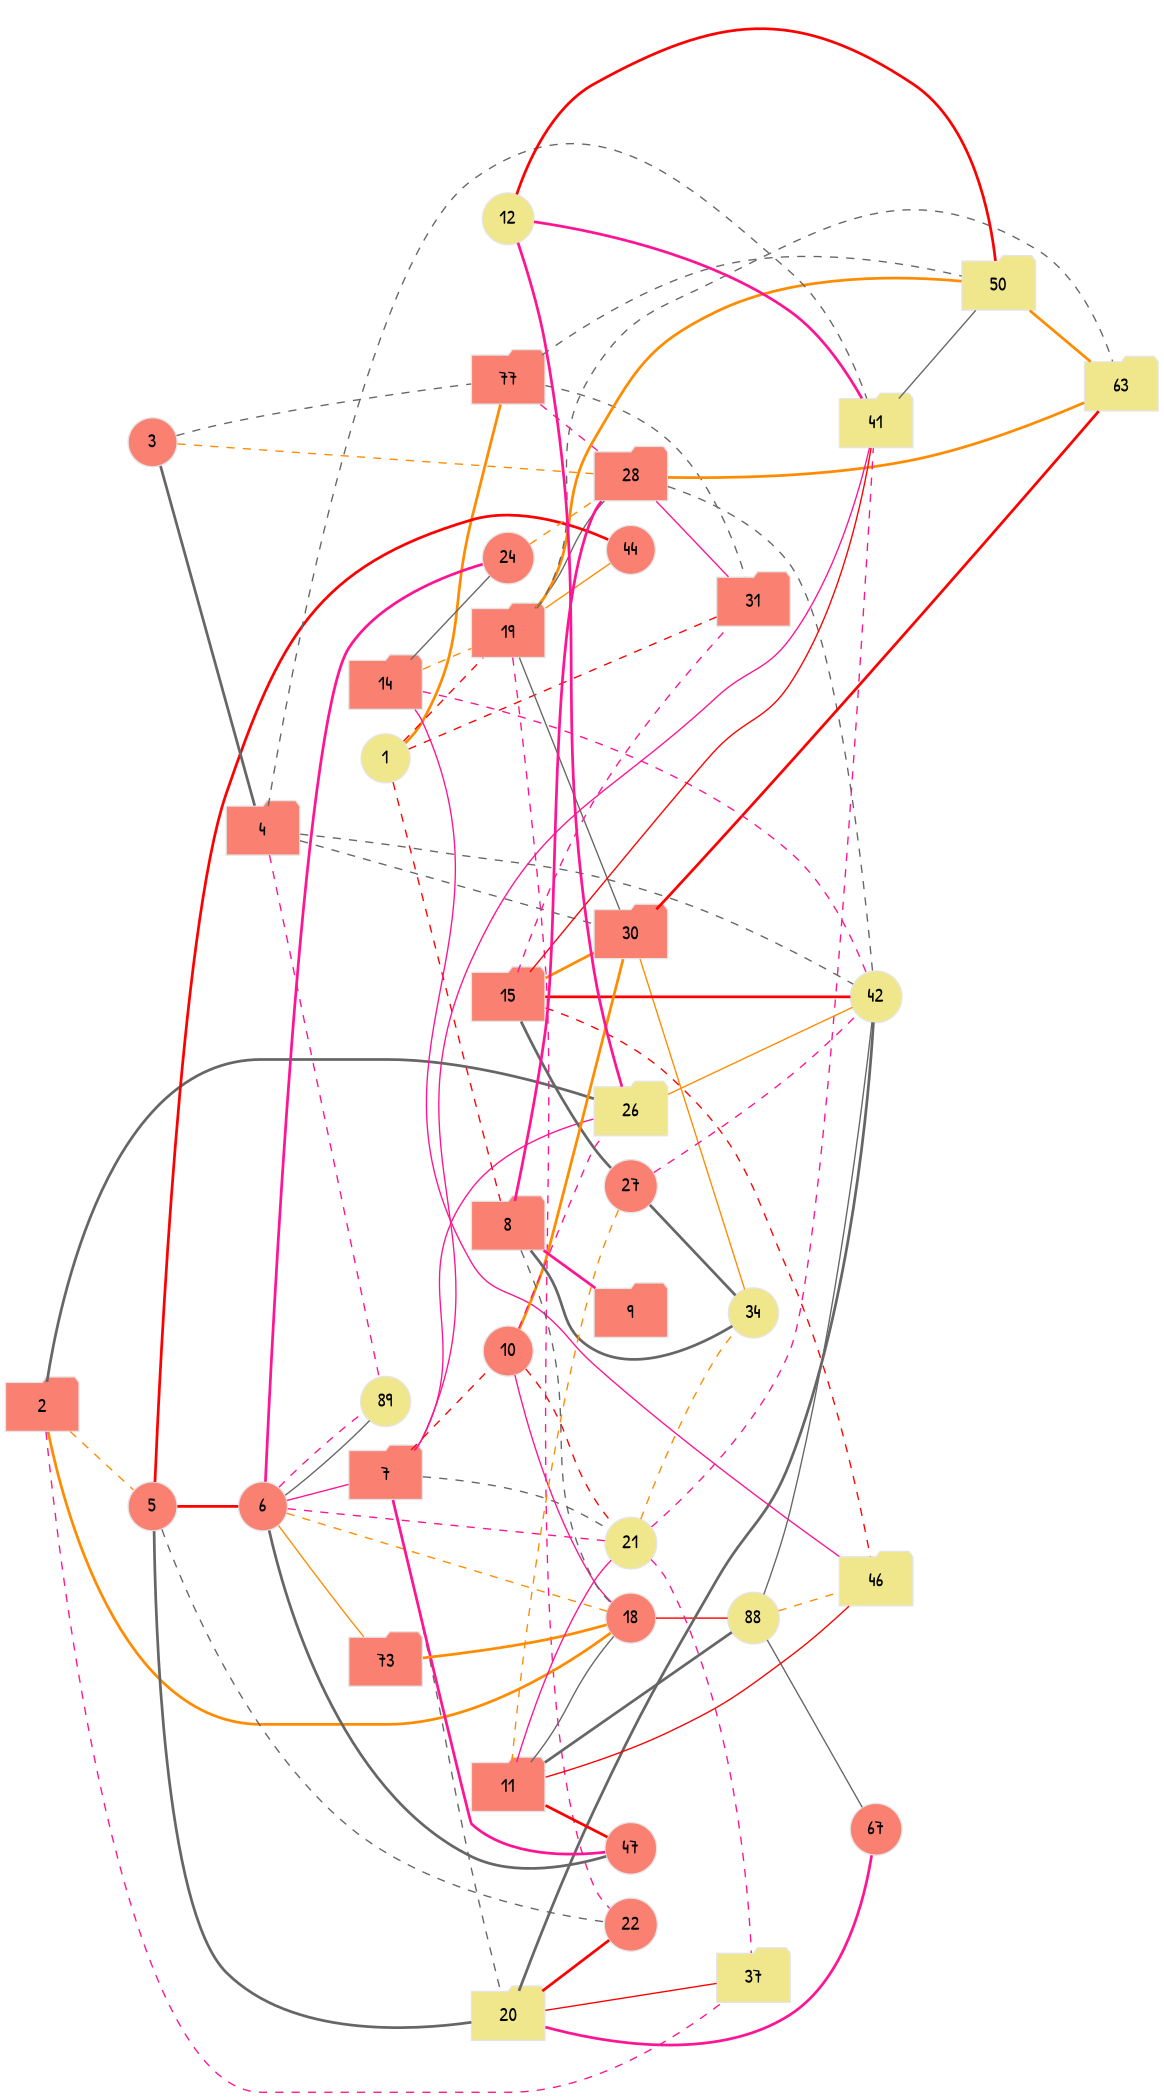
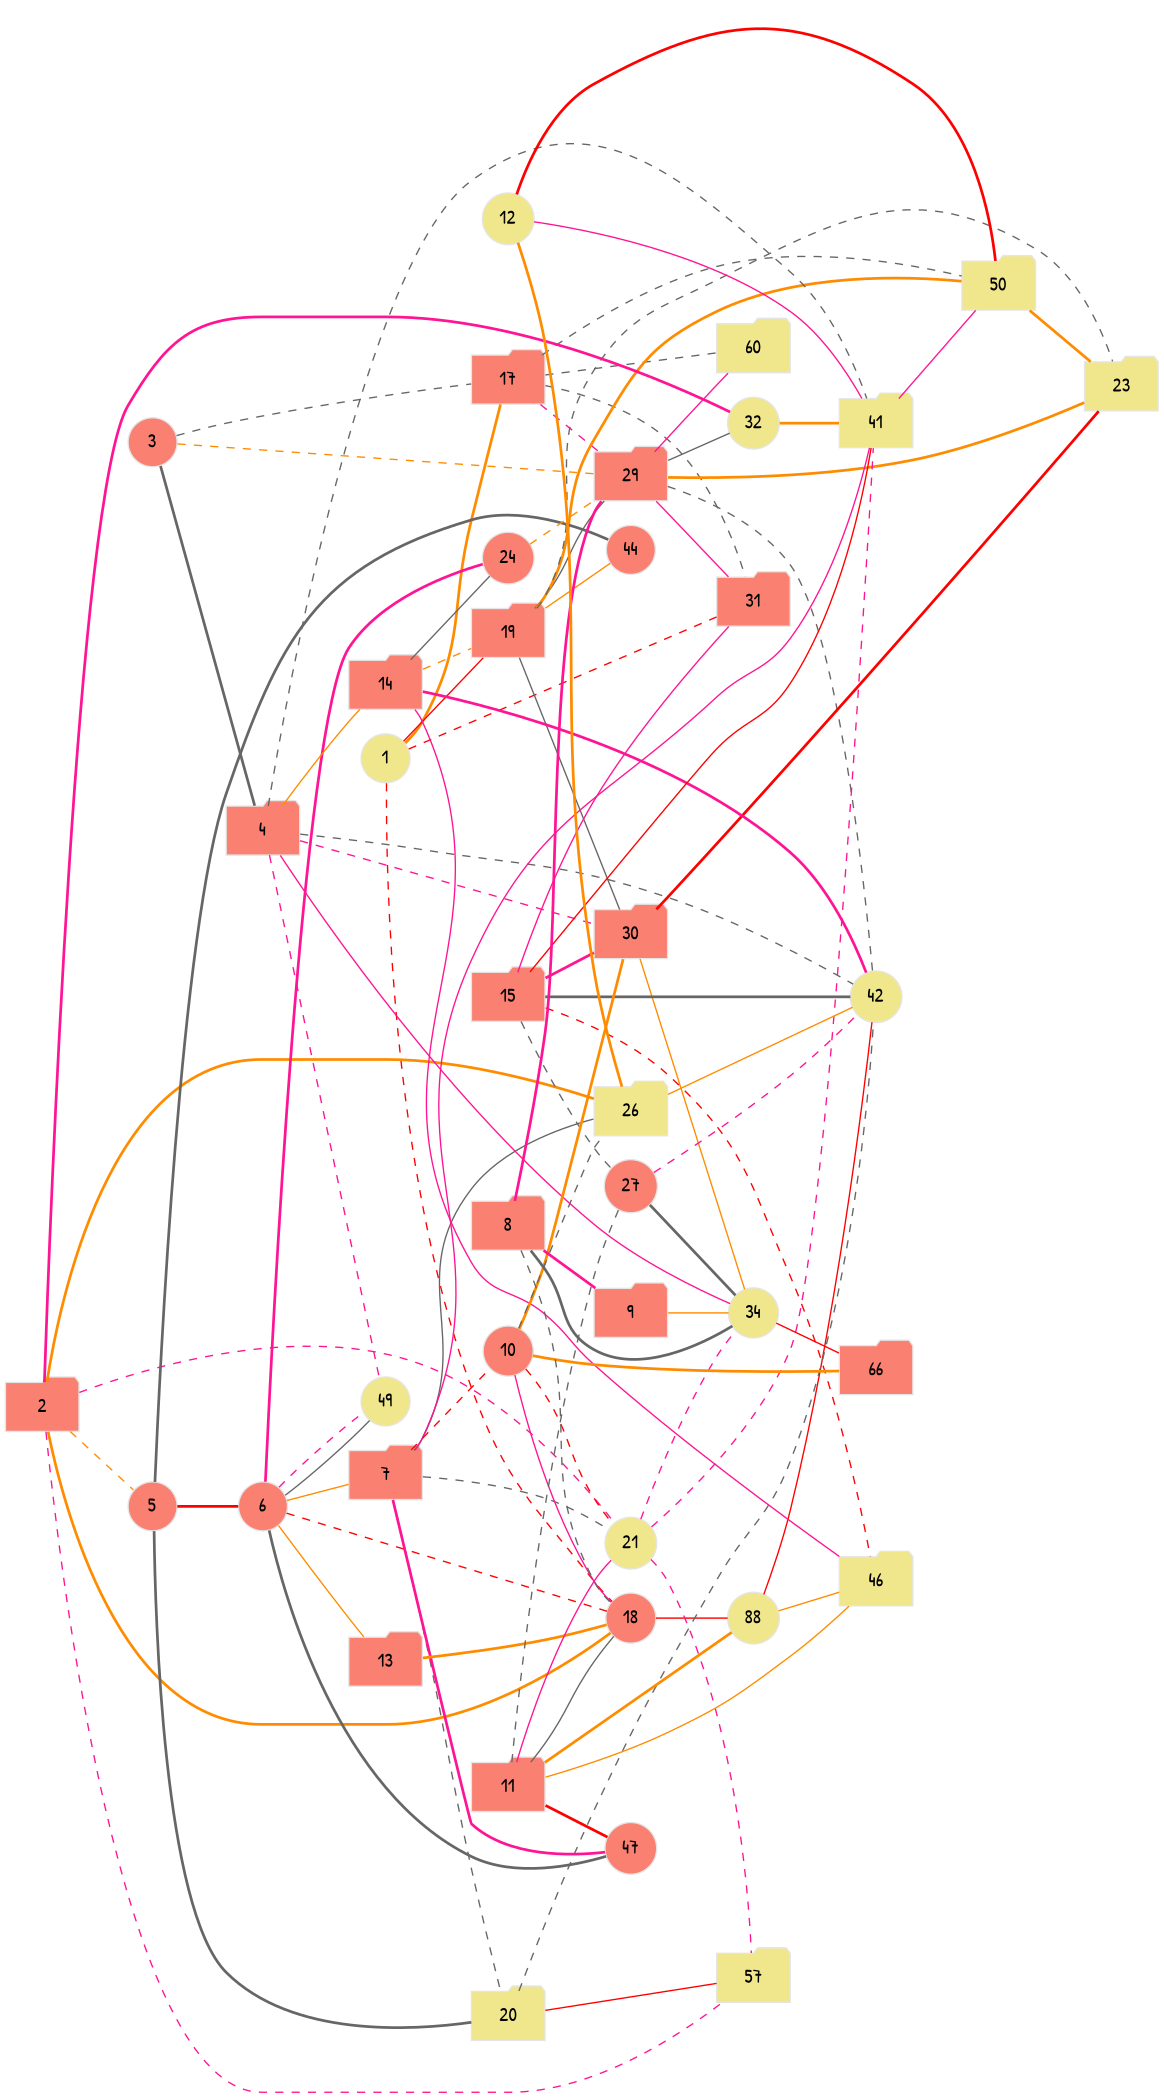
edge "12" -- "41": style bold -> solid
node "60": added
edge "50" -- "41": color gray40 -> deeppink
node "77": label "77" -> "17"
node "63": label "63" -> "23"
node "32": added
node "28": label "28" -> "29"
edge "19" -- "1": style dashed -> solid
edge "12" -- "26": color deeppink -> darkorange
edge "14" -- "4": added
edge "31" -- "15": style dashed -> solid
edge "14" -- "42": style dashed -> bold
edge "44" -- "5": color red -> gray40
edge "4" -- "30": color gray40 -> deeppink
edge "1" -- "8": now "1" -- "18"
edge "30" -- "15": color darkorange -> deeppink
edge "15" -- "42": color red -> gray40
edge "26" -- "2": color gray40 -> darkorange
edge "15" -- "27": style bold -> dashed
edge "4" -- "34": added
edge "26" -- "10": color deeppink -> gray40
edge "26" -- "7": color deeppink -> gray40
edge "9" -- "34": added
node "66": added
node "89": label "89" -> "49"
edge "34" -- "21": color darkorange -> deeppink
edge "42" -- "88": color gray40 -> red
edge "7" -- "6": color deeppink -> darkorange
edge "6" -- "21": now "2" -- "21"
edge "42" -- "20": style bold -> dashed
edge "27" -- "11": color darkorange -> gray40
edge "6" -- "18": color darkorange -> red
edge "46" -- "88": style dashed -> solid
node "73": label "73" -> "13"
edge "88" -- "11": color gray40 -> darkorange
edge "46" -- "11": color red -> darkorange
node "67": removed
node "22": removed
node "37": label "37" -> "57"
